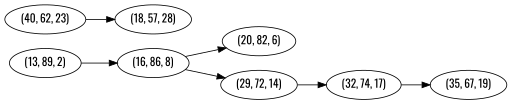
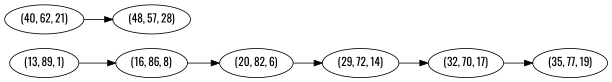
node "(40, 62, 23)": label "(40, 62, 23)" -> "(40, 62, 21)"
node "(18, 57, 28)": label "(18, 57, 28)" -> "(48, 57, 28)"
node "(13, 89, 2)": label "(13, 89, 2)" -> "(13, 89, 1)"
edge "(16, 86, 8)" -> "(29, 72, 14)": now "(20, 82, 6)" -> "(29, 72, 14)"
node "(32, 74, 17)": label "(32, 74, 17)" -> "(32, 70, 17)"
node "(35, 67, 19)": label "(35, 67, 19)" -> "(35, 77, 19)"
